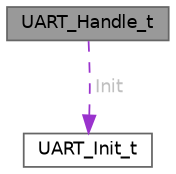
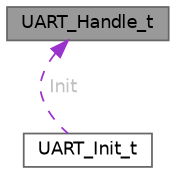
edge "UART_Handle_t" -> "UART_Init_t": reversed
